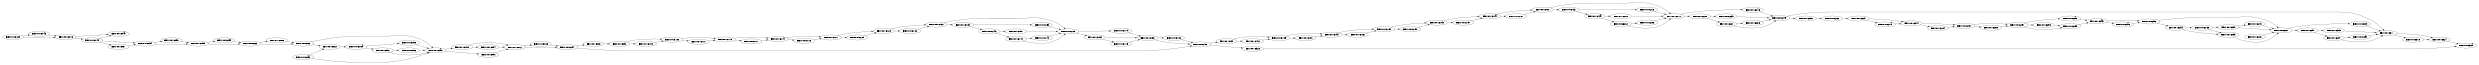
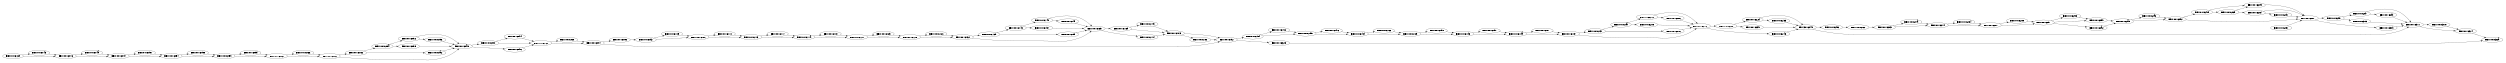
edge "BB_1001604d" -> "BB_1001604a": reversed
edge "BB_100160a2" -> "BB_10016082": reversed
